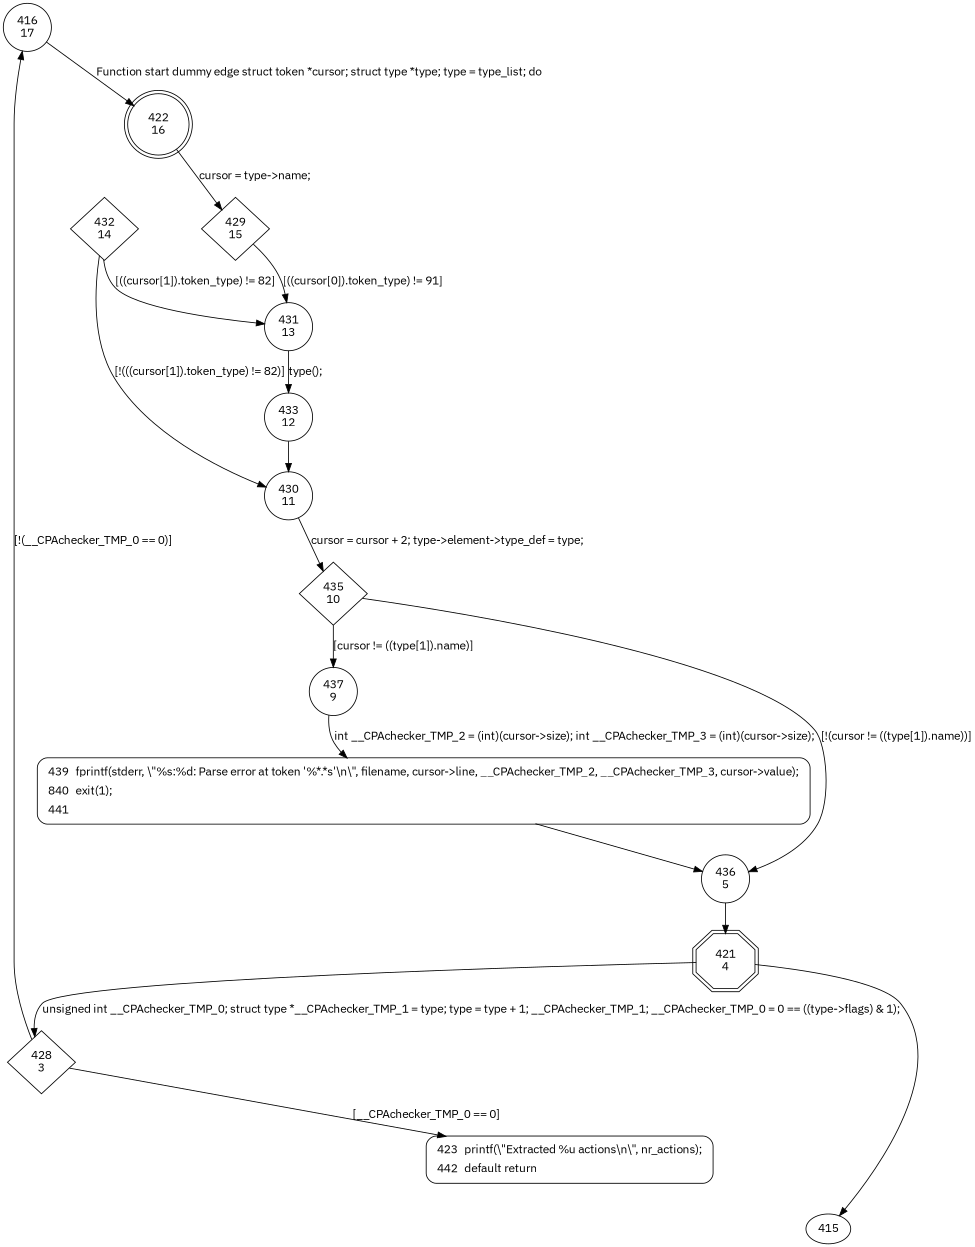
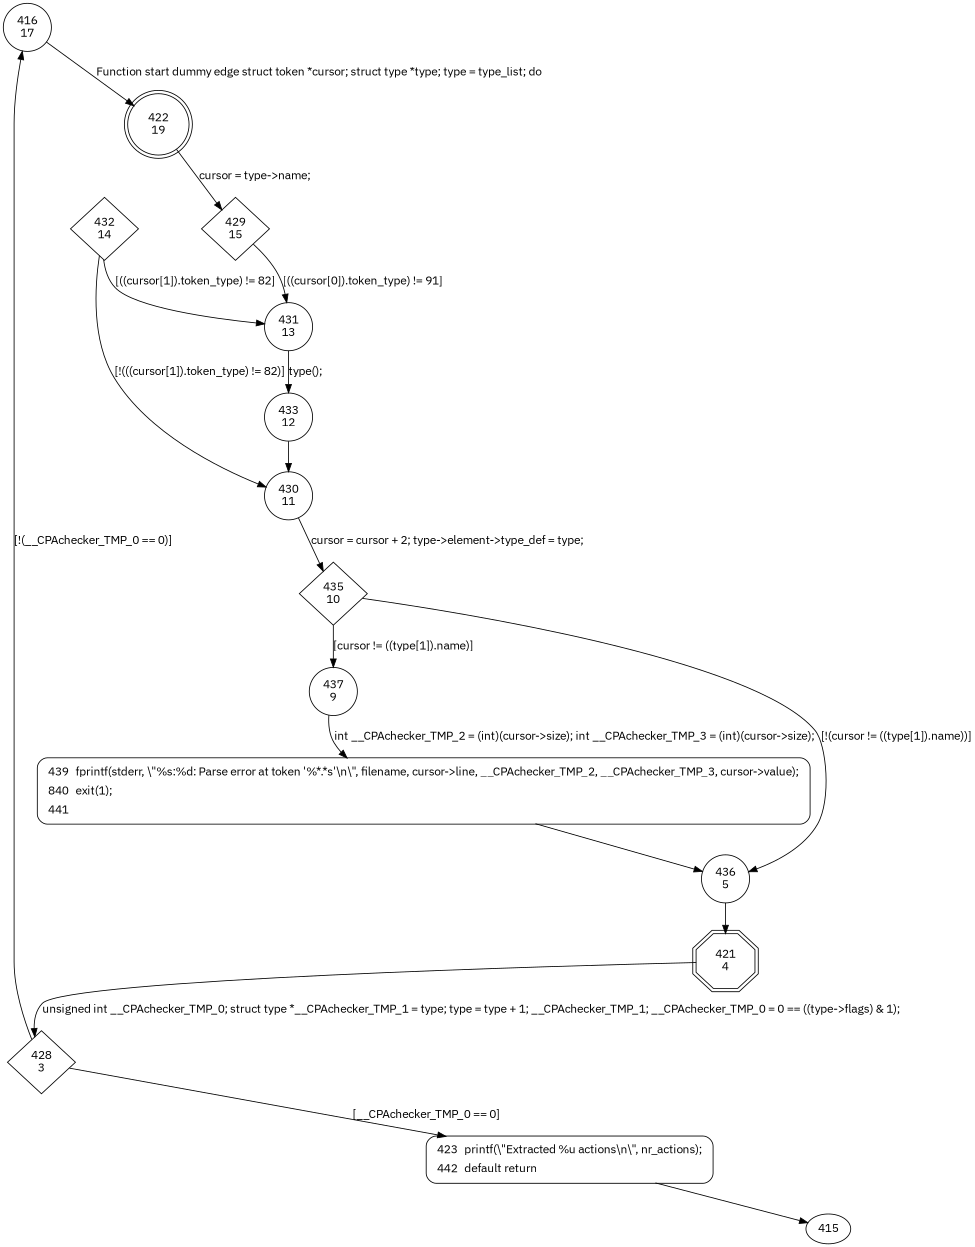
node "422 16": label "422 16" -> "422 19"
edge "421 4" -> "415": now "423" -> "415"
